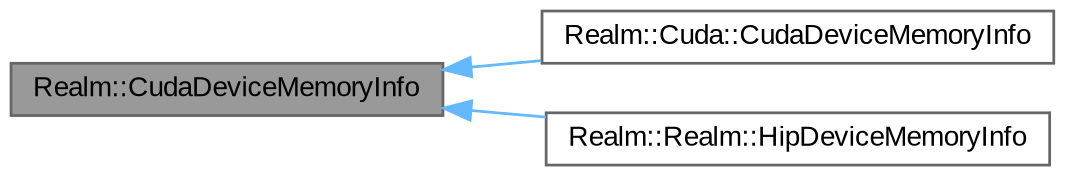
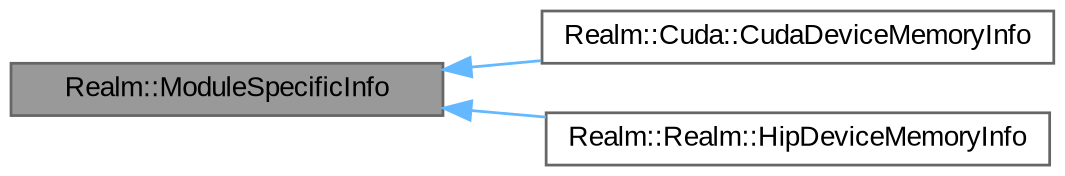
node "Realm::CudaDeviceMemoryInfo": label "Realm::CudaDeviceMemoryInfo" -> "Realm::ModuleSpecificInfo"
